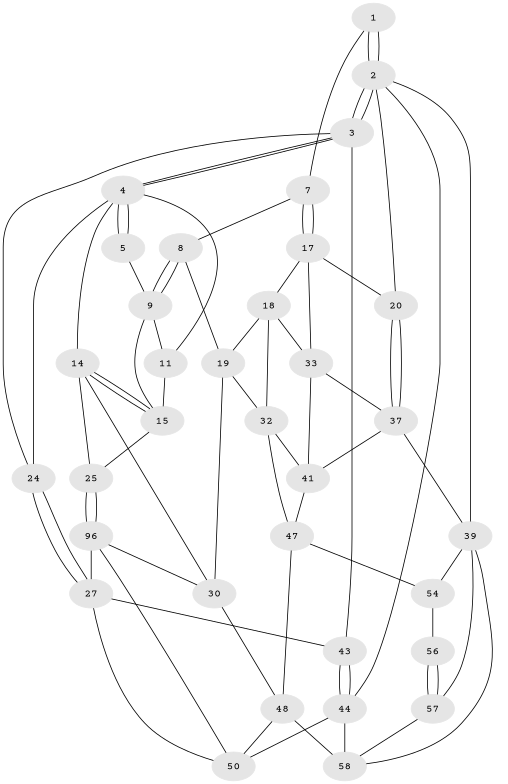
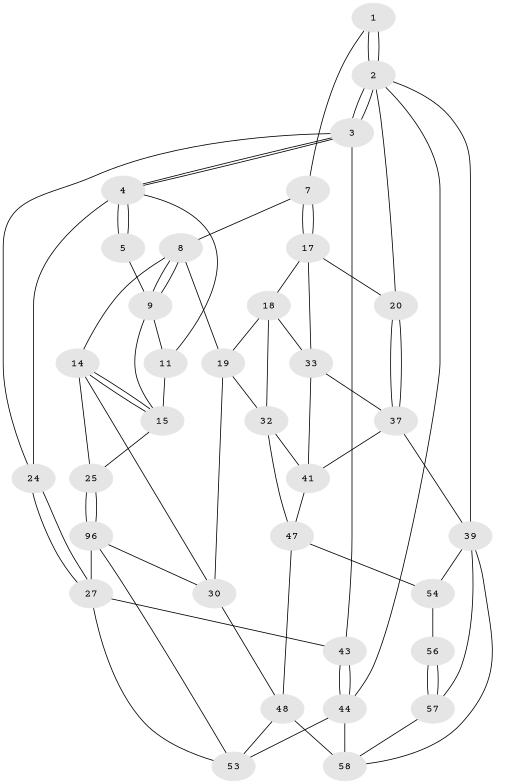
edge "4" -- "14": now "8" -- "14"
node "50": label "50" -> "53"
